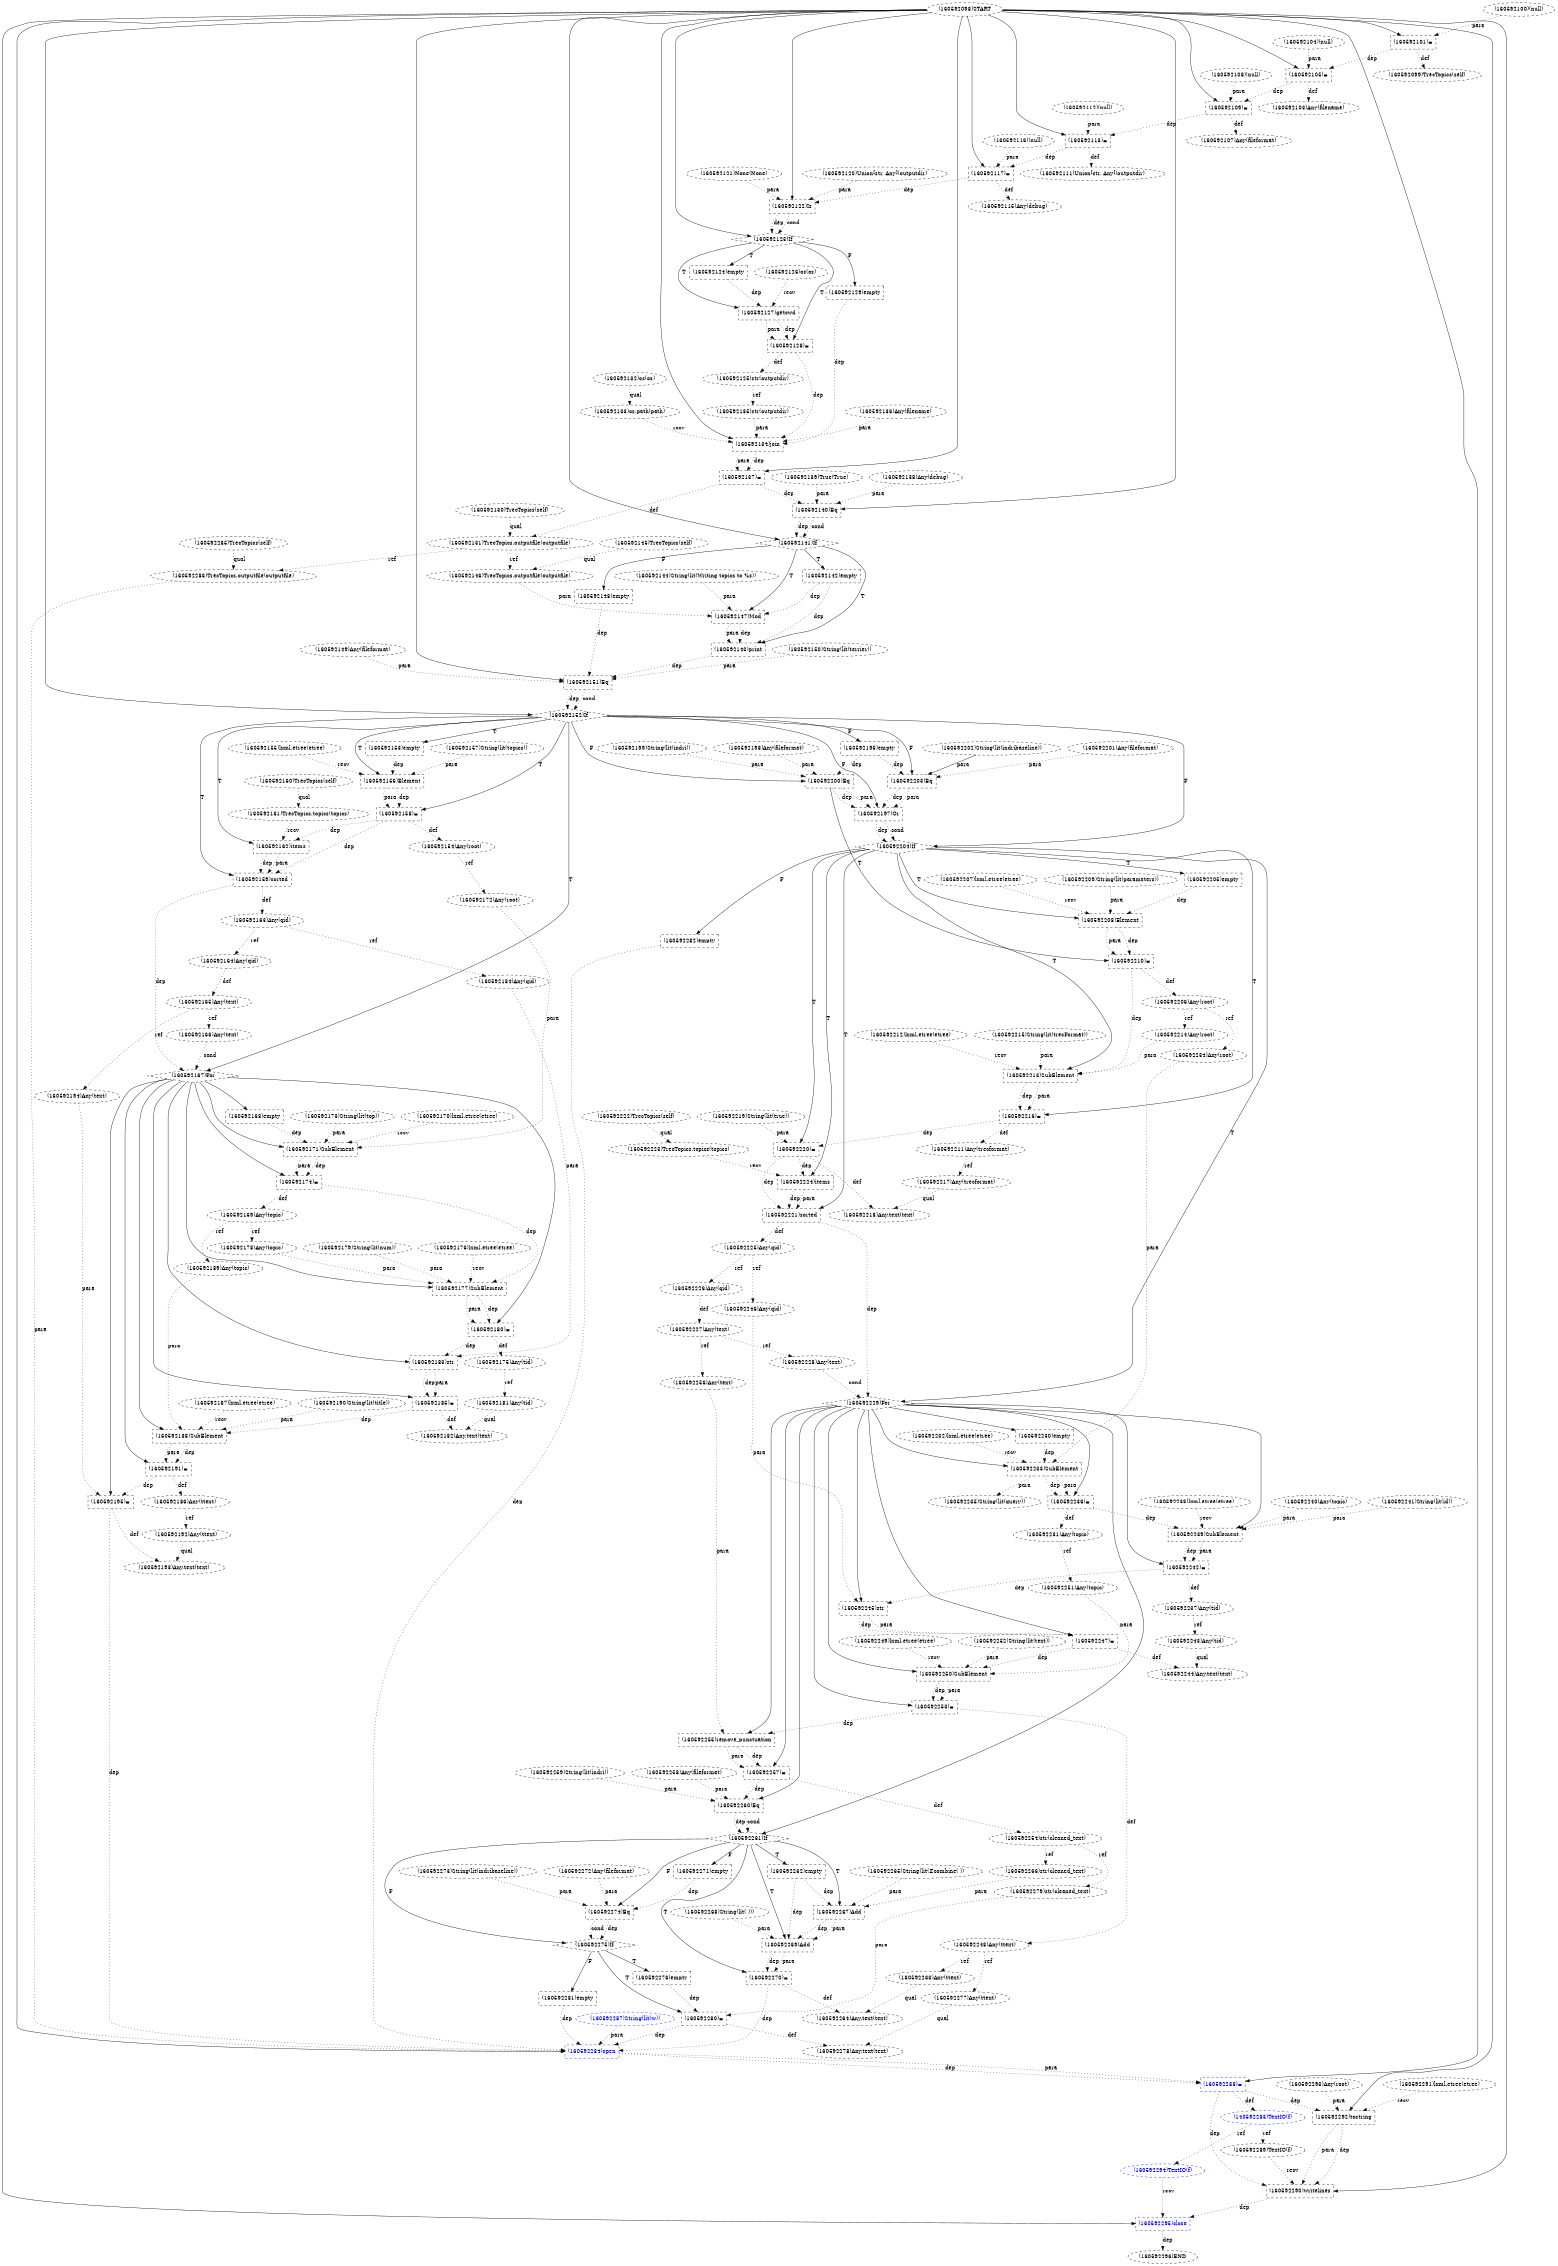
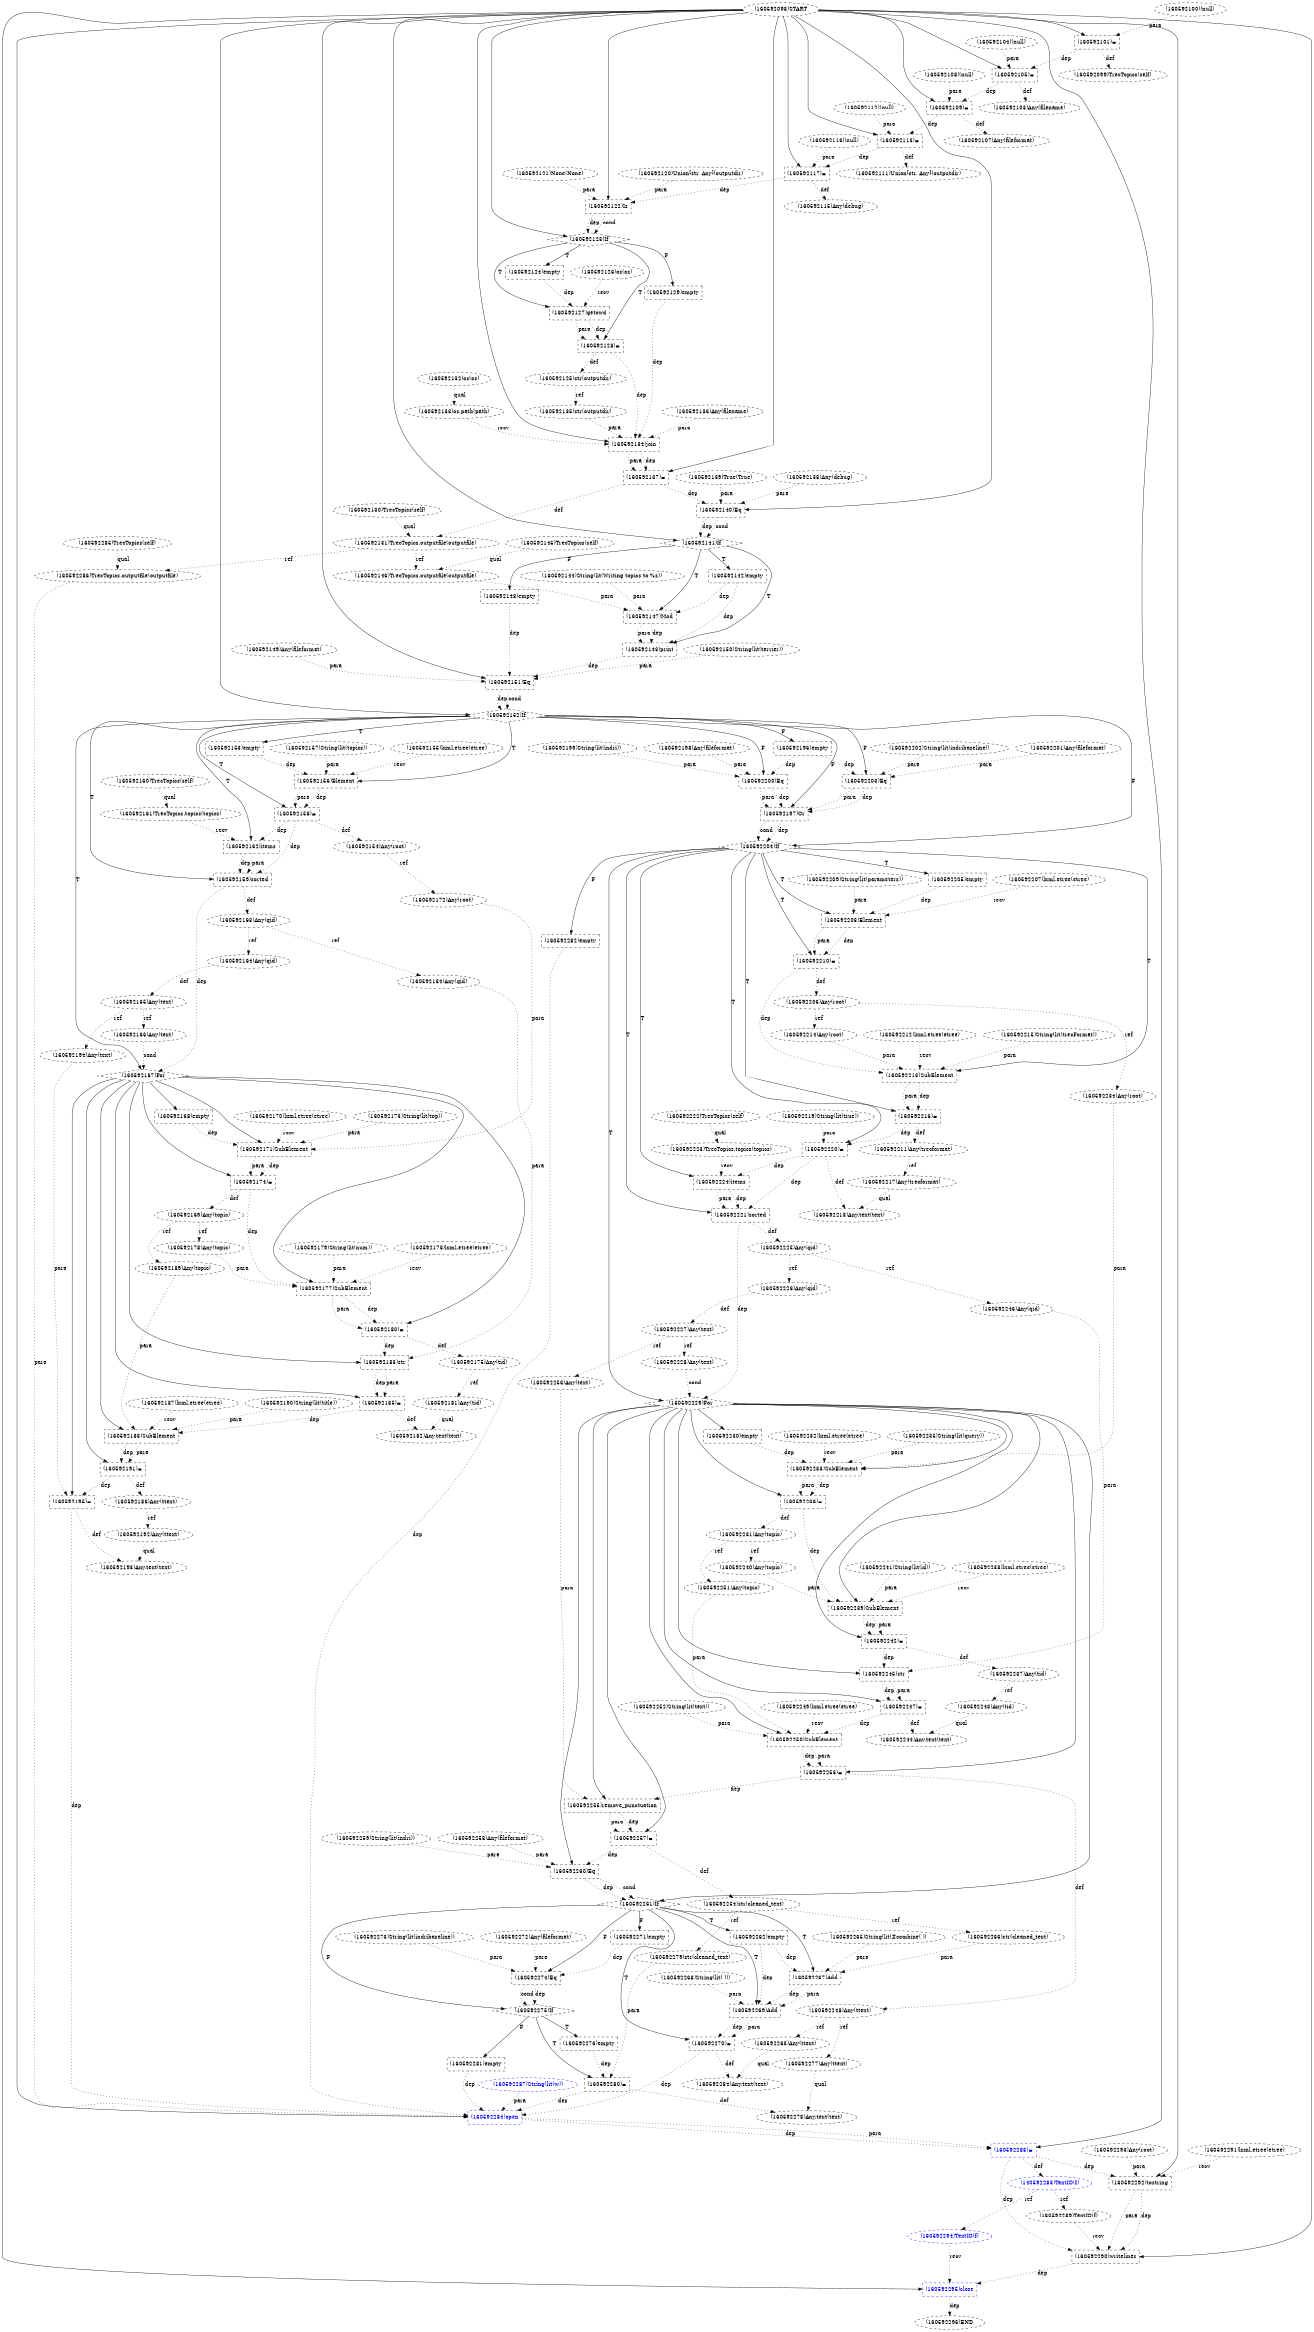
edge "(160592202)String(lit(indribaseline))" -> "(160592203)Eq": style solid -> dotted
edge "(160592200)Eq" -> "(160592210)=": now "(160592204)If" -> "(160592210)="
edge "(160592233)SubElement" -> "(160592235)String(lit(query))": reversed
edge "(160592231)Any(topic)" -> "(160592240)Any(topic)": added, label "ref"
